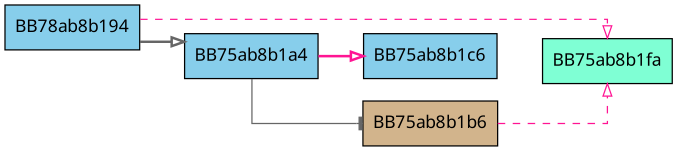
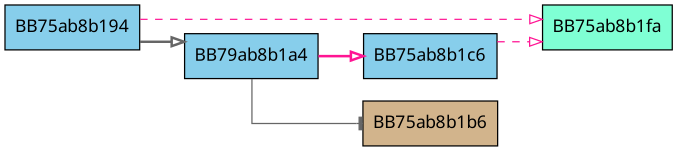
node "BB78ab8b194": label "BB78ab8b194" -> "BB75ab8b194"
node "BB75ab8b1a4": label "BB75ab8b1a4" -> "BB79ab8b1a4"
edge "BB75ab8b1b6" -> "BB75ab8b1fa": now "BB75ab8b1c6" -> "BB75ab8b1fa"
